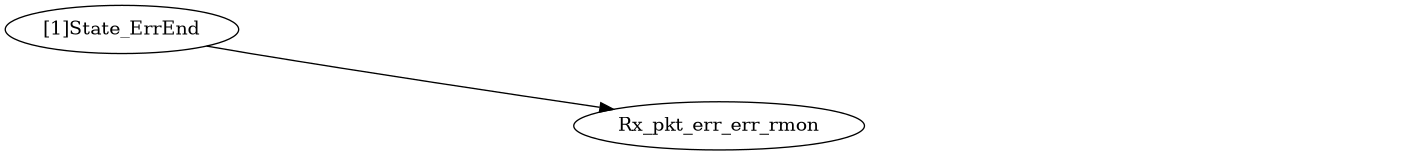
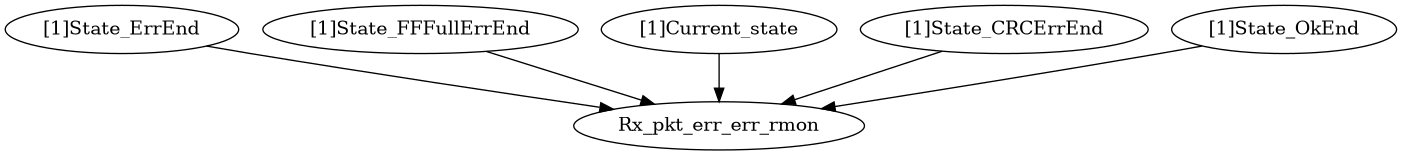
node "[1]State_FFFullErrEnd": added
node "[1]Current_state": added
node "[1]State_CRCErrEnd": added
node "[1]State_OkEnd": added
